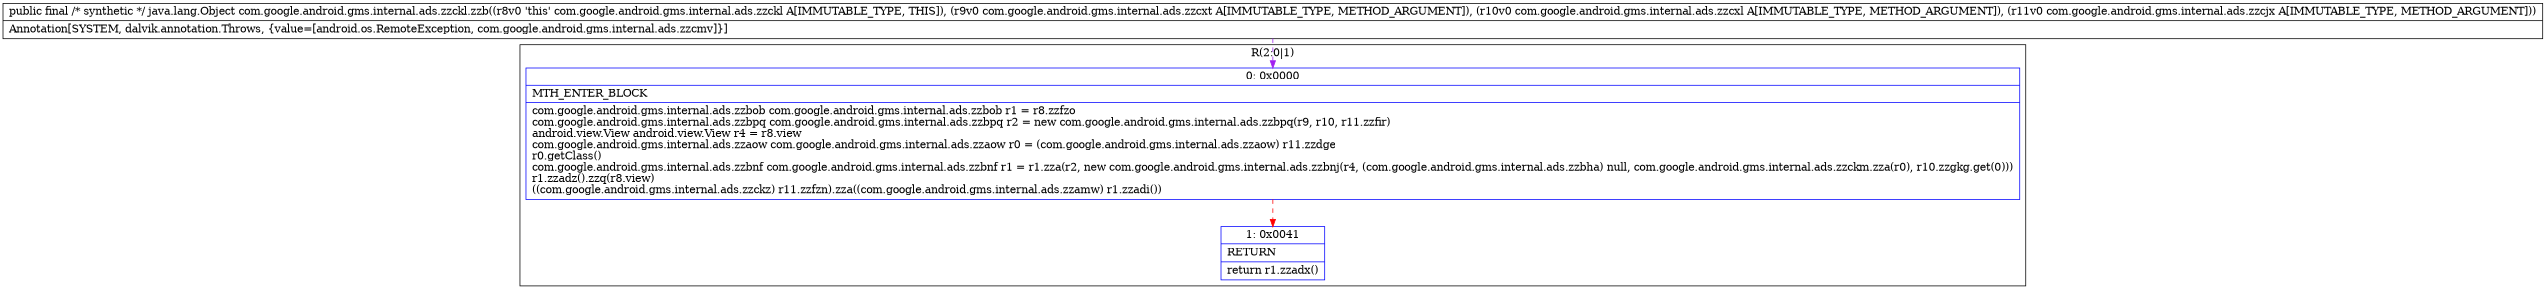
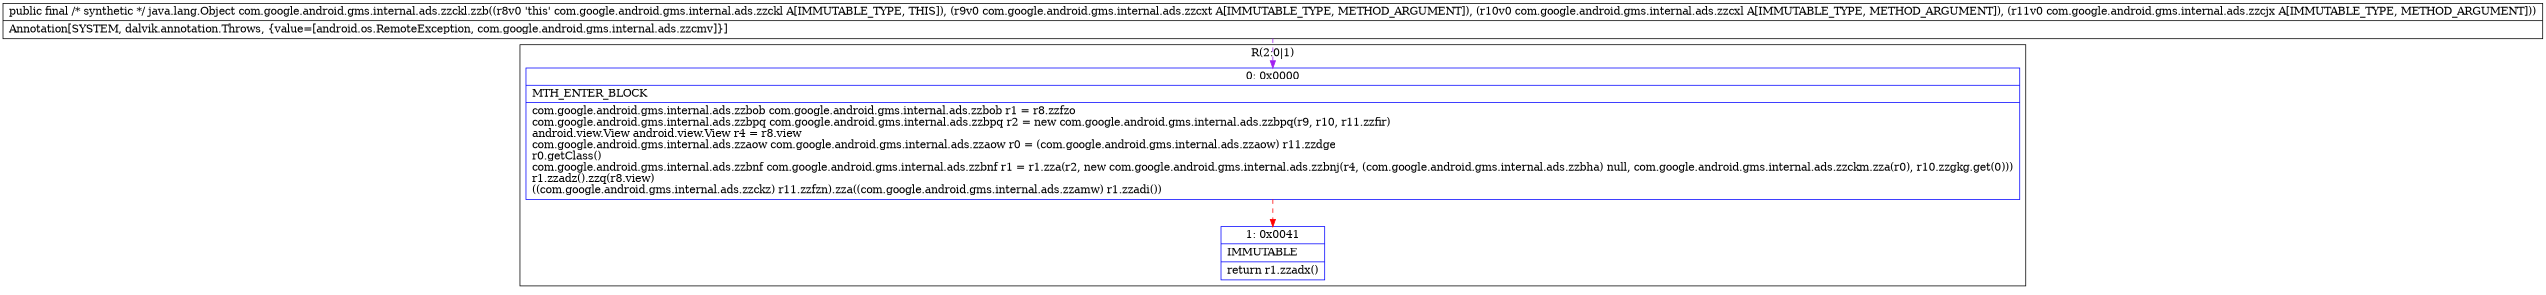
node "1: 0x0041": text "RETURN" -> "IMMUTABLE"
